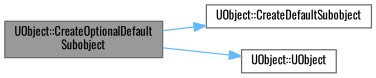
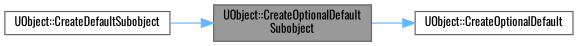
edge "UObject::CreateOptionalDefault Subobject" -> "UObject::CreateDefaultSubobject": reversed
node "UObject::UObject": label "UObject::UObject" -> "UObject::CreateOptionalDefault"
